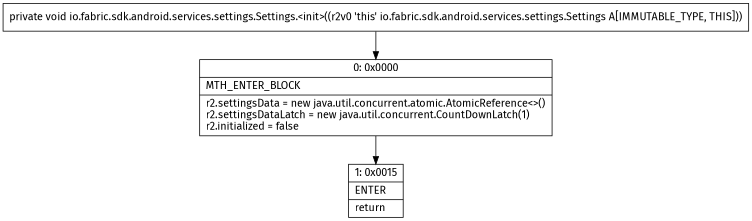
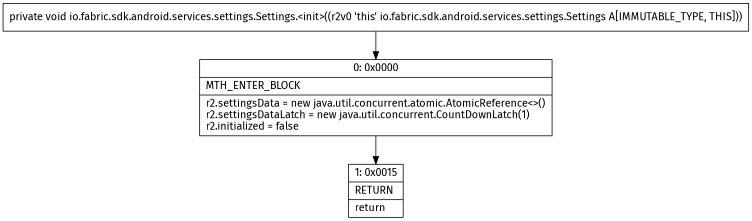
node "1: 0x0015": text "ENTER" -> "RETURN"
